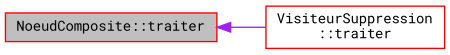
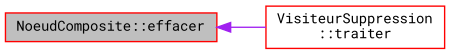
node "NoeudComposite::traiter": label "NoeudComposite::traiter" -> "NoeudComposite::effacer"
